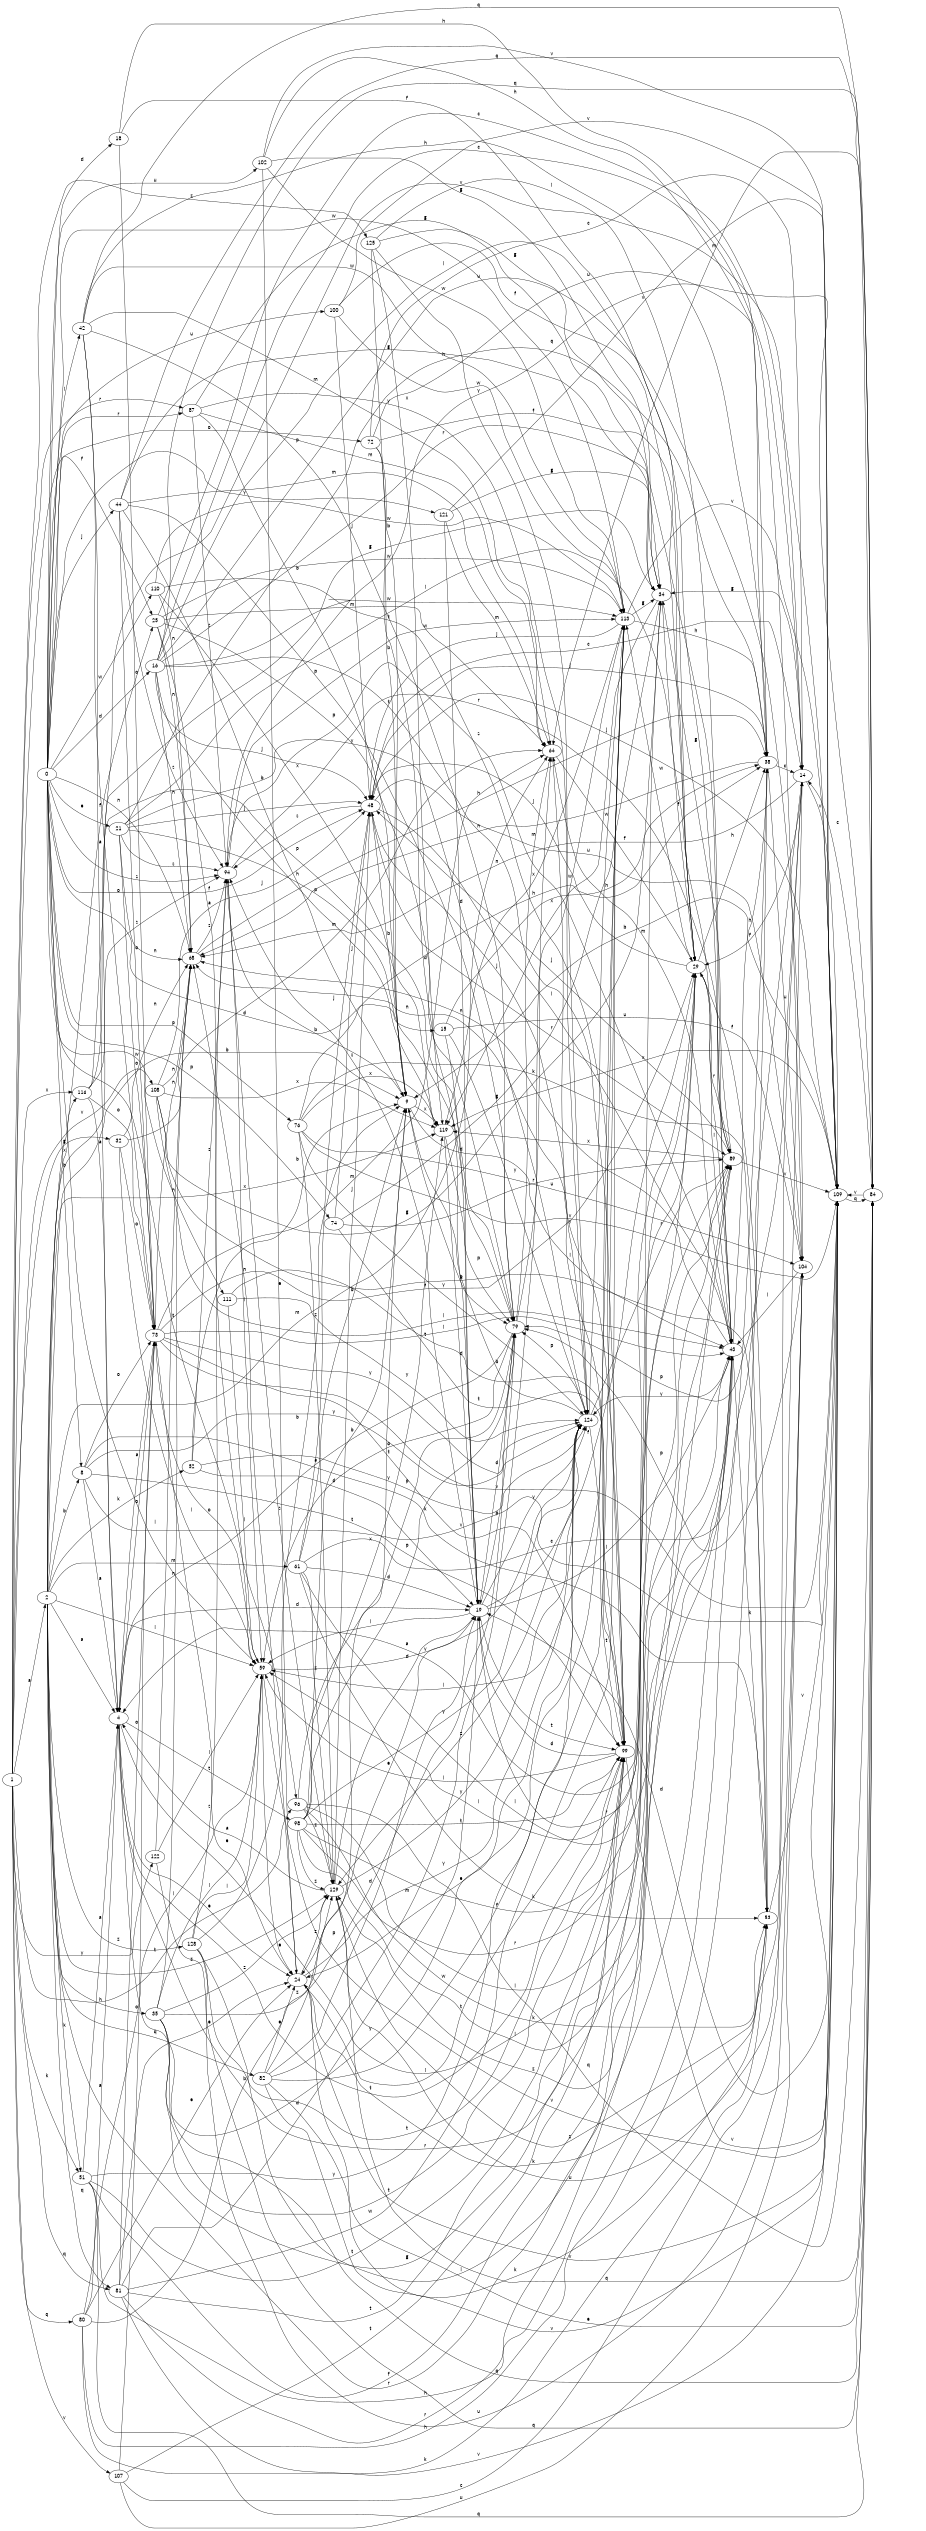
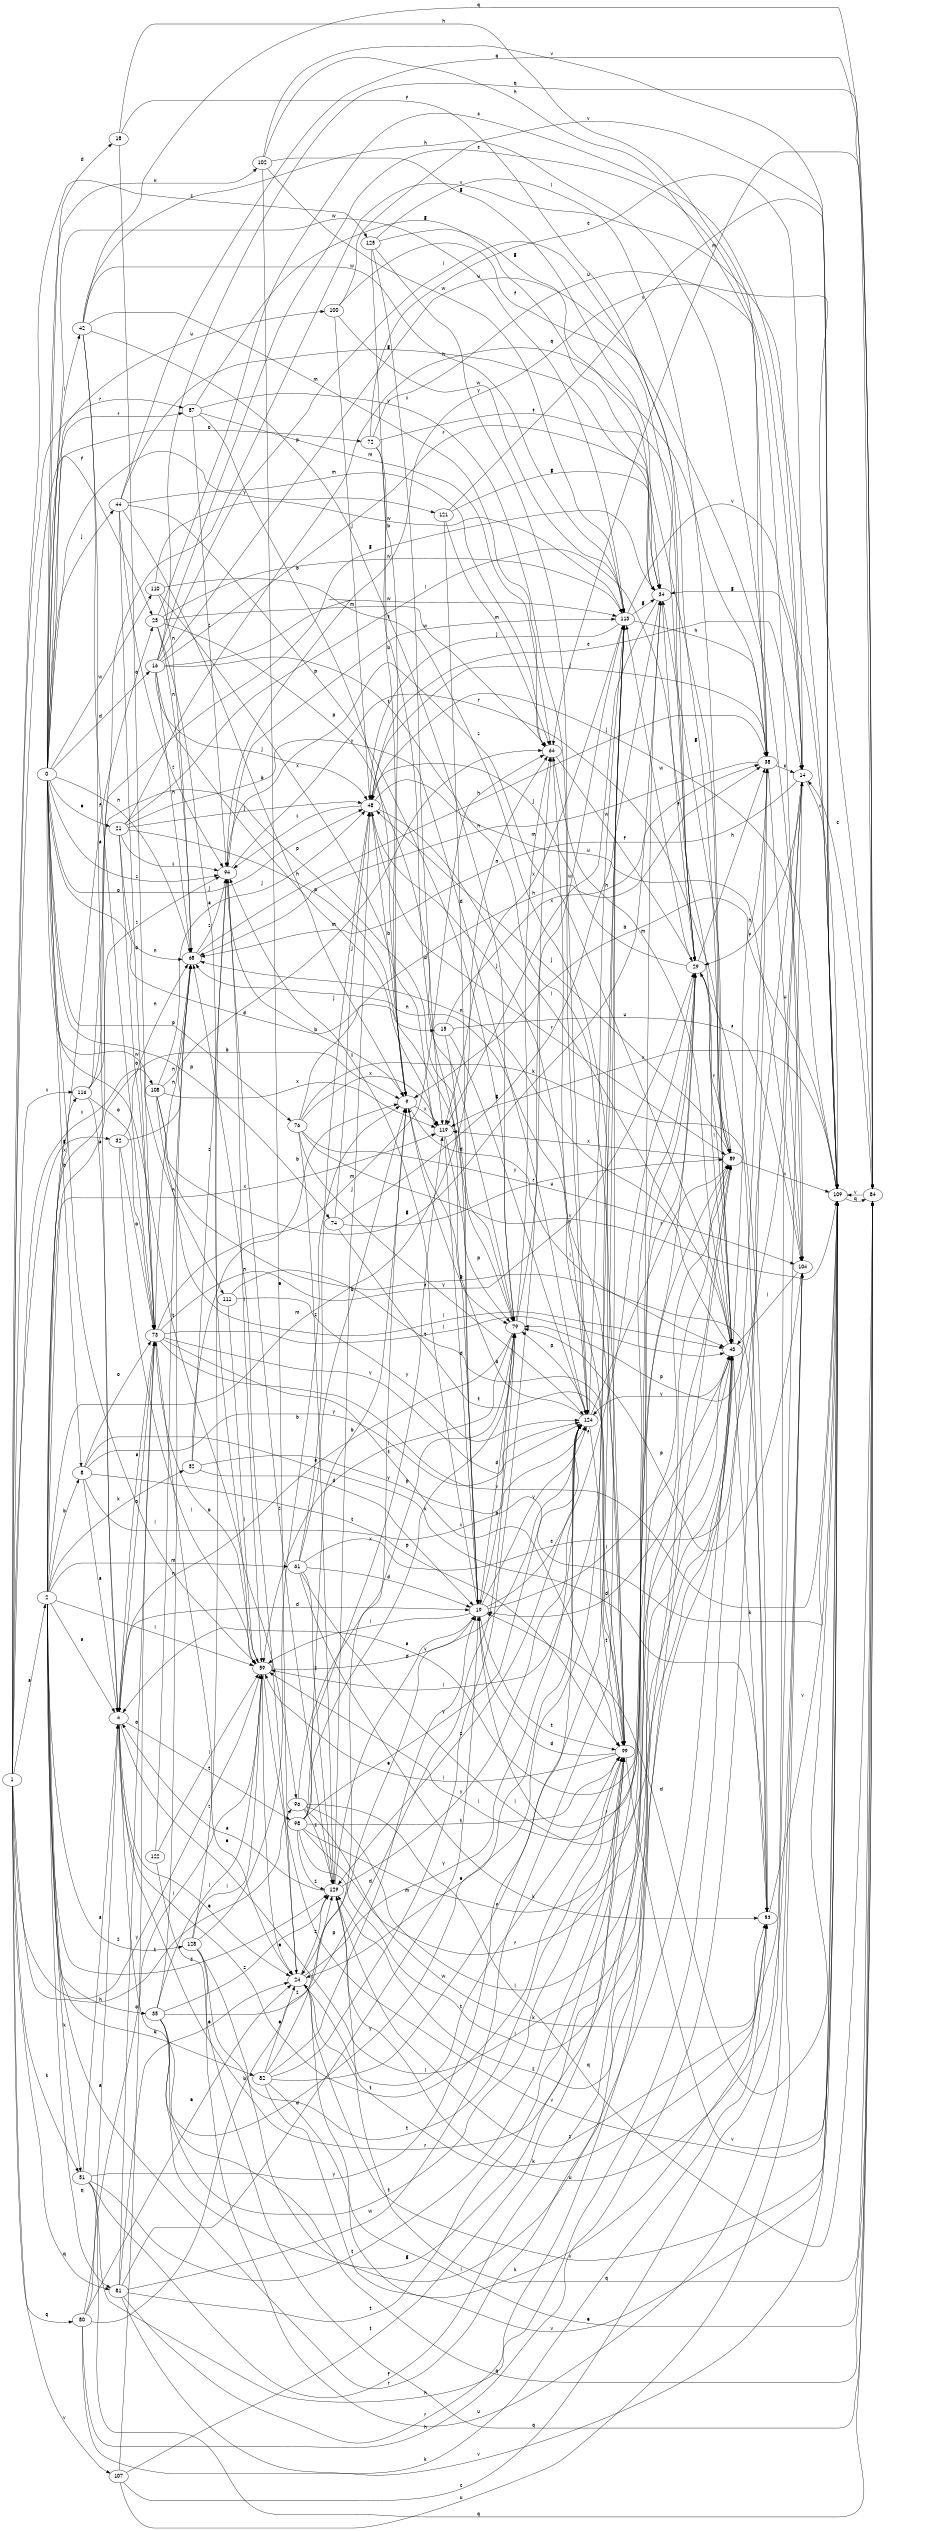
edge "0" -> "48": label "f" -> "j"
edge "79" -> "59": label "o" -> "l"
edge "43" -> "19": added, label "d"
edge "1" -> "122": now "1" -> "59"
